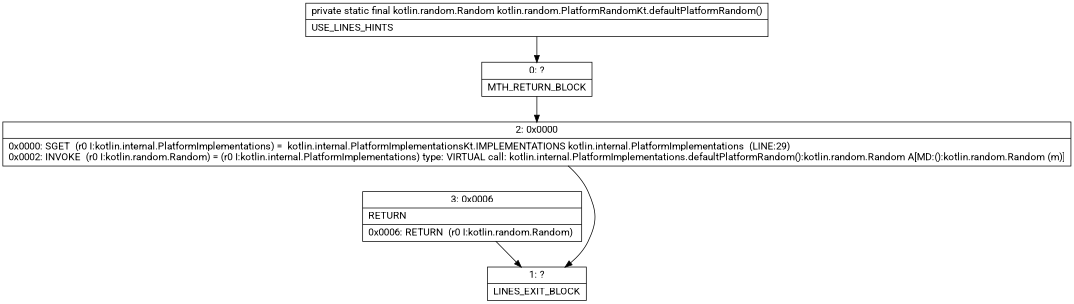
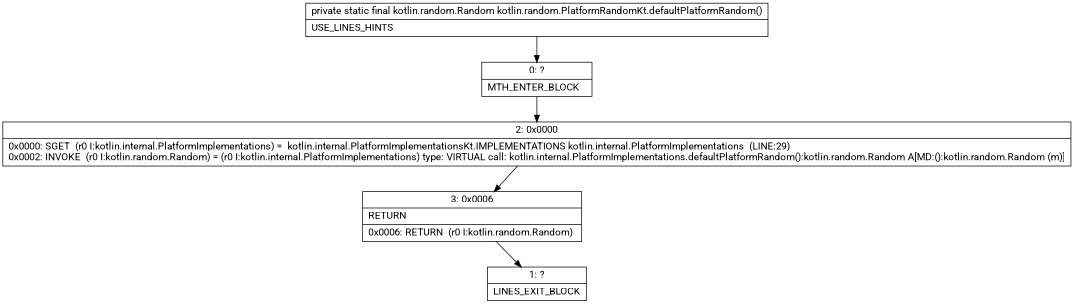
node "0: ?": text "MTH_RETURN_BLOCK" -> "MTH_ENTER_BLOCK"
edge "2: 0x0000" -> "1: ?": now "2: 0x0000" -> "3: 0x0006"
